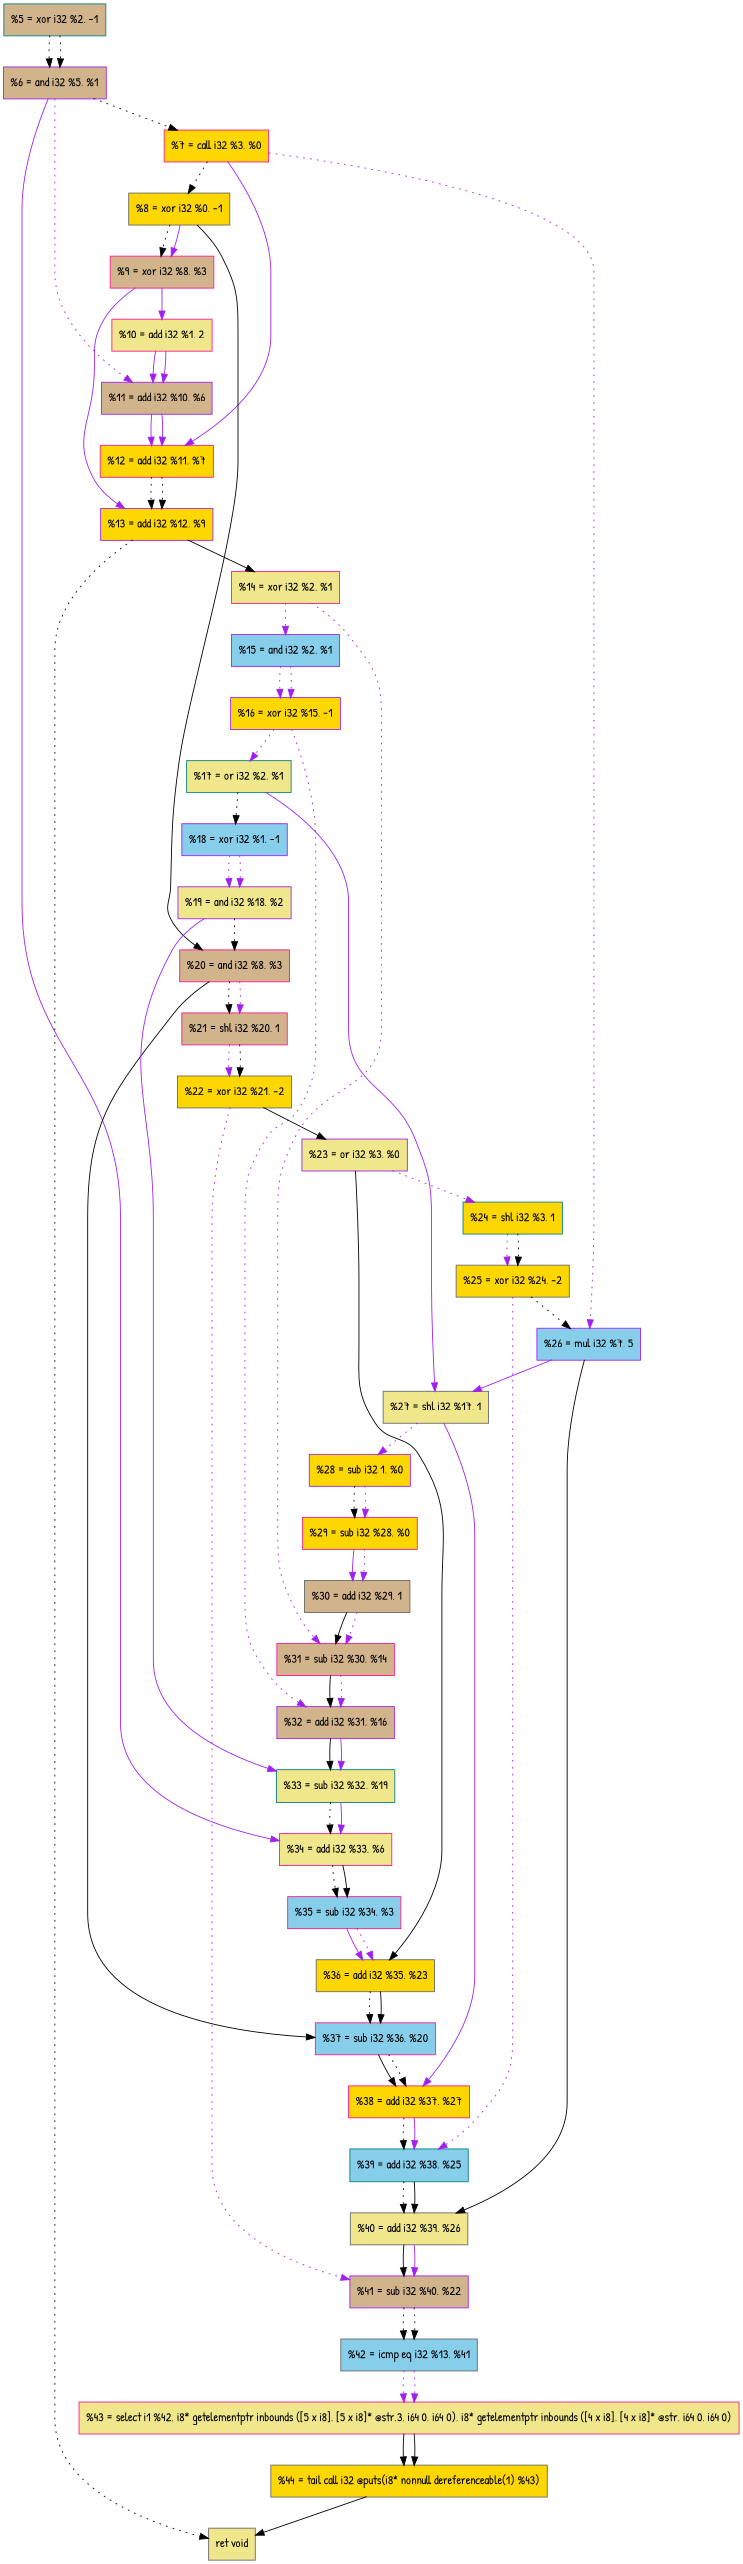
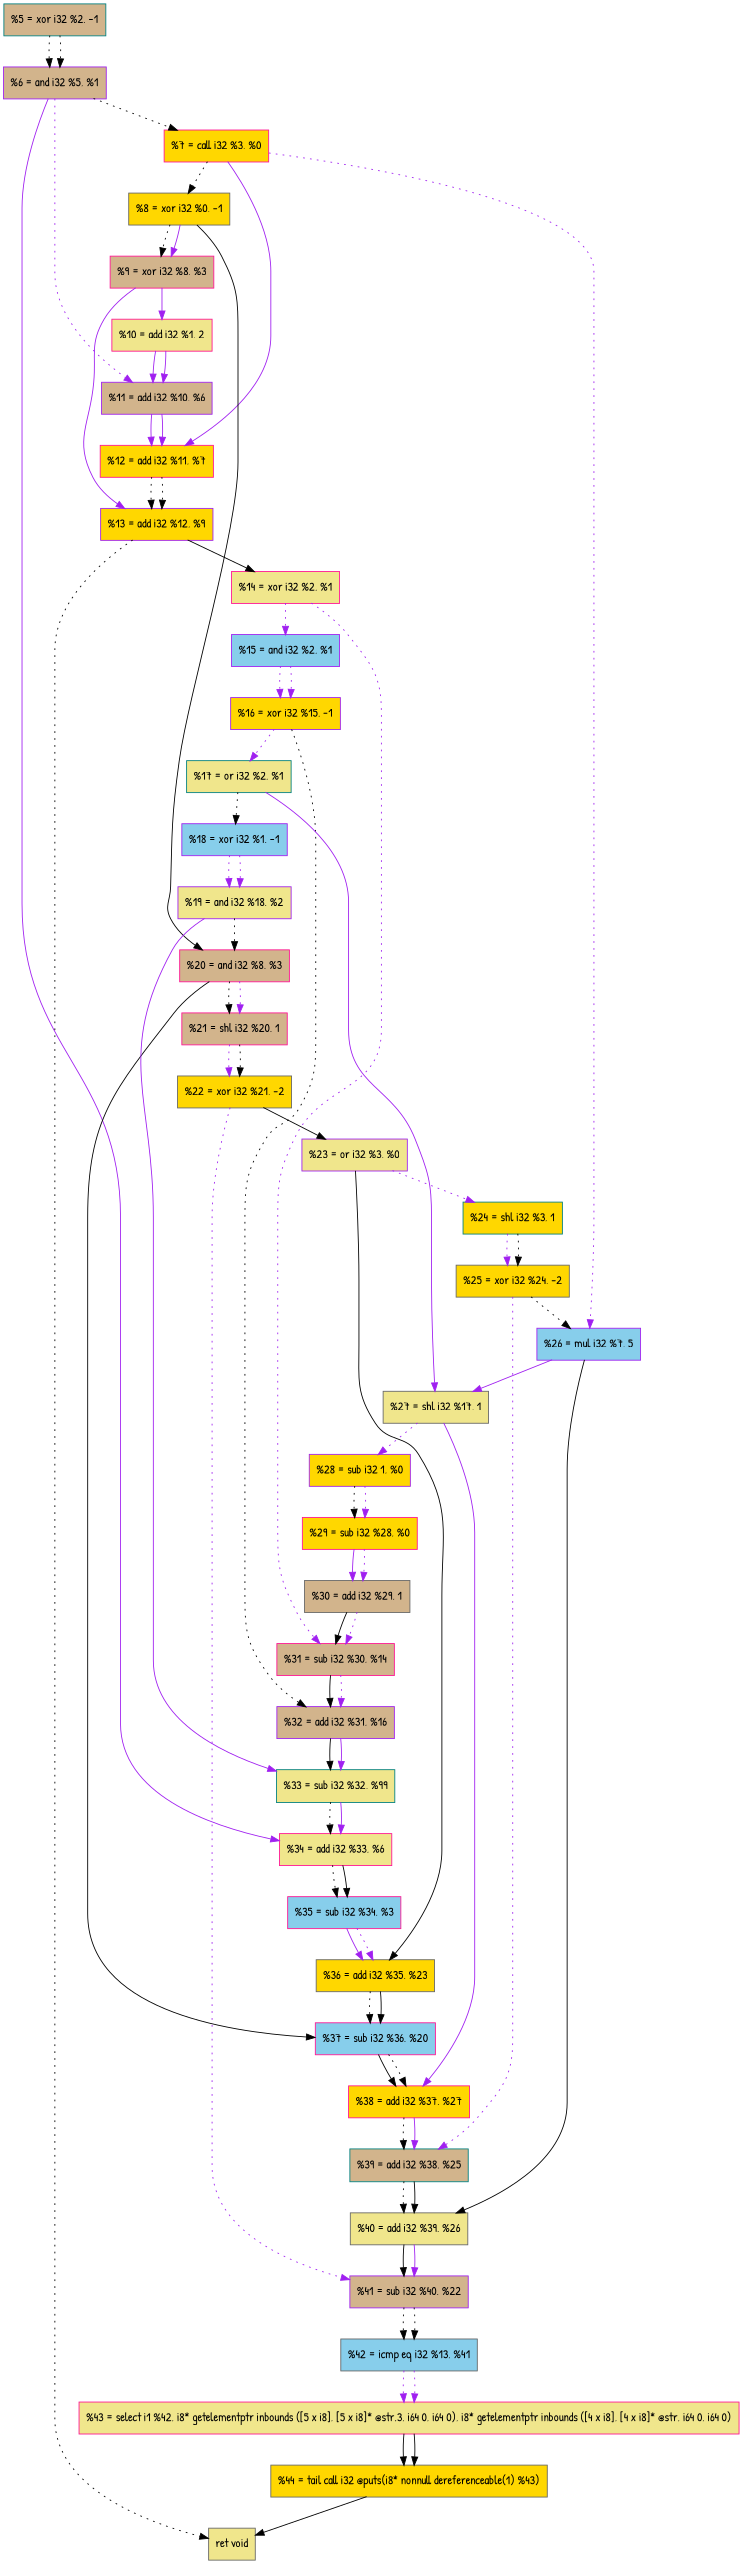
edge "%16 = xor i32 %15, -1" -> "%32 = add i32 %31, %16": color purple -> black
node "%33 = sub i32 %32, %19": label "%33 = sub i32 %32, %19" -> "%33 = sub i32 %32, %99"
node "%39 = add i32 %38, %25": fillcolor skyblue -> tan
